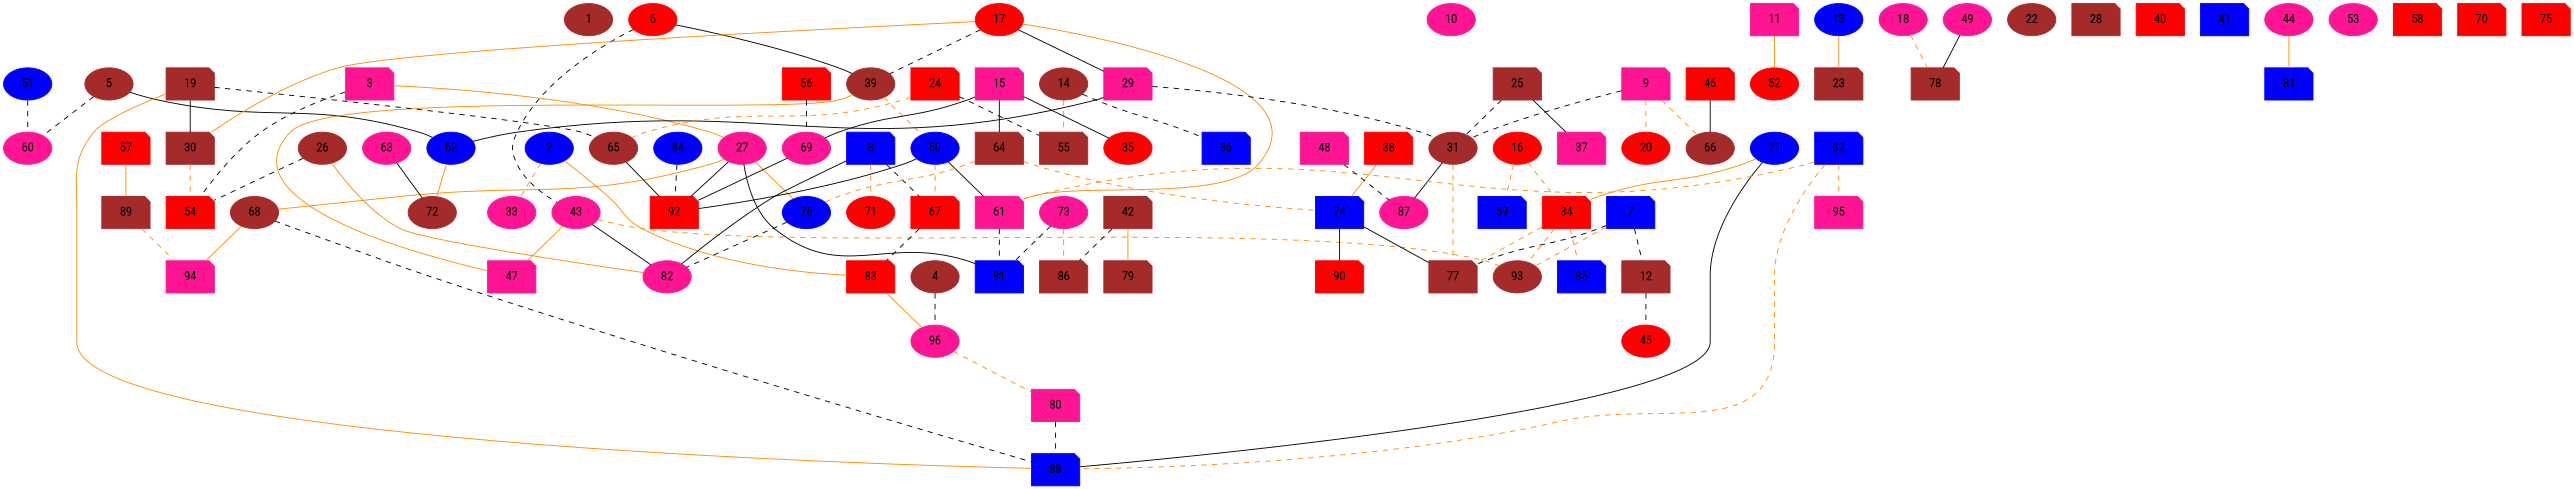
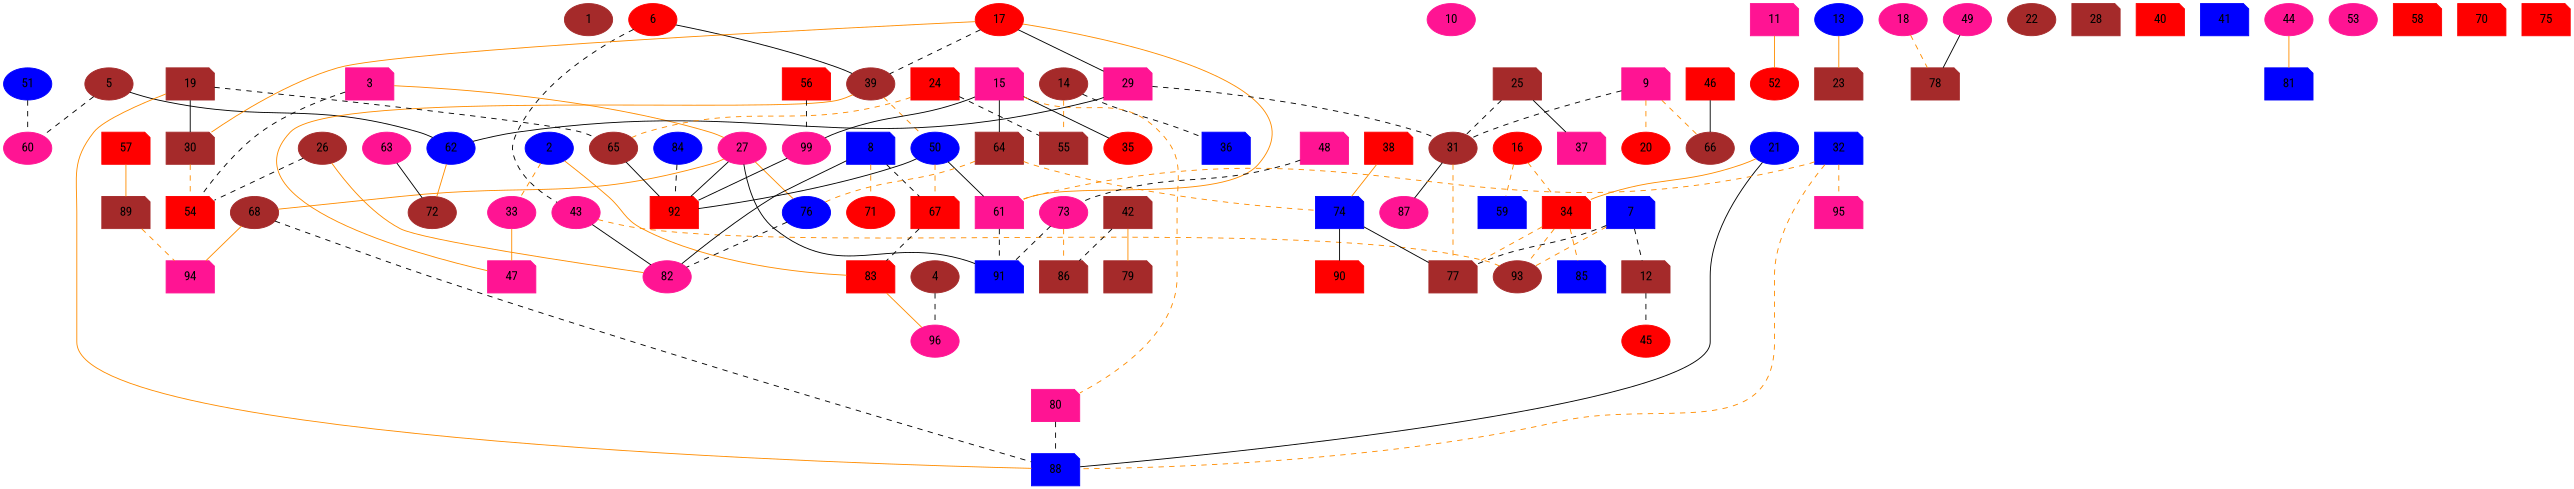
node "69": label "69" -> "99"
edge "48" -- "87": now "48" -- "73"
edge "43" -- "47": now "33" -- "47"
edge "96" -- "80": now "15" -- "80"
